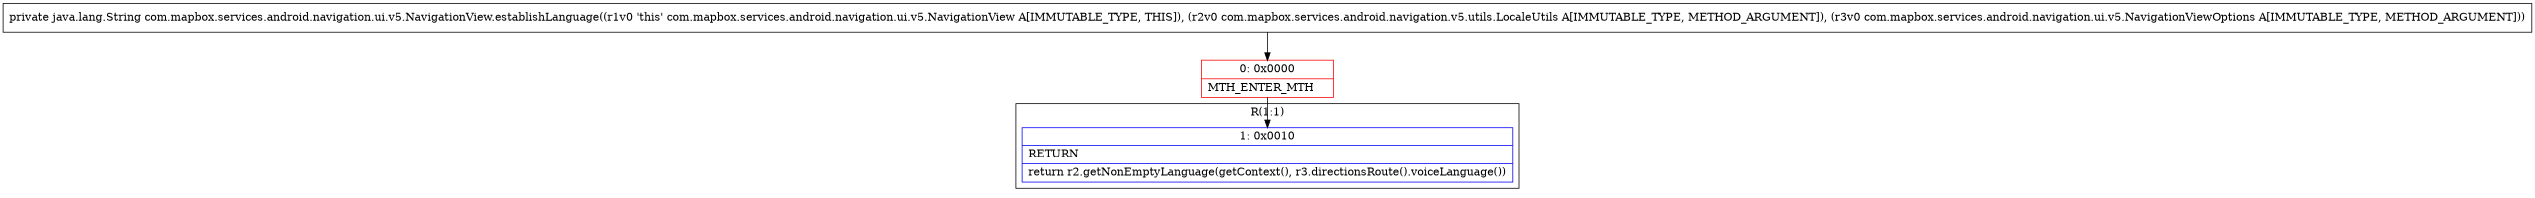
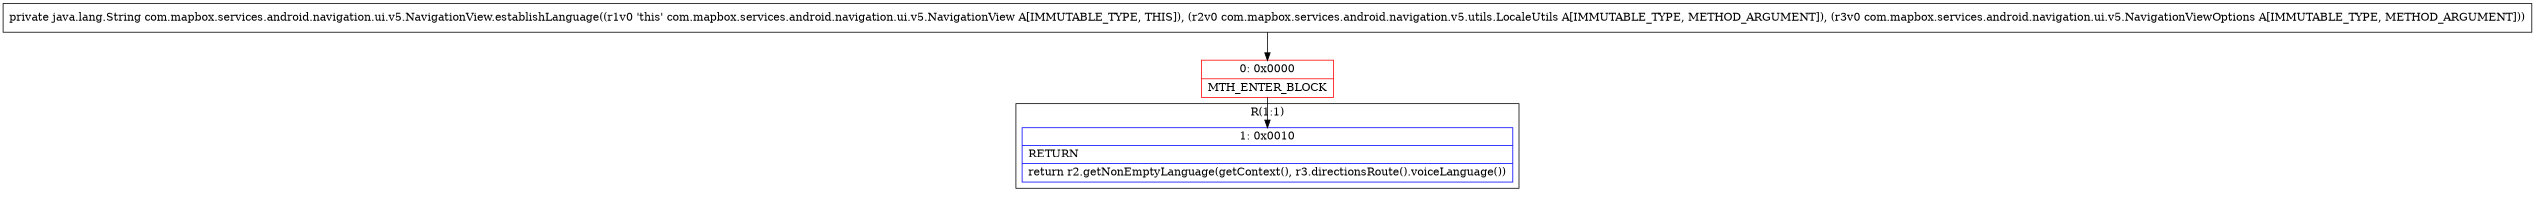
node "0: 0x0000": text "MTH_ENTER_MTH" -> "MTH_ENTER_BLOCK"
